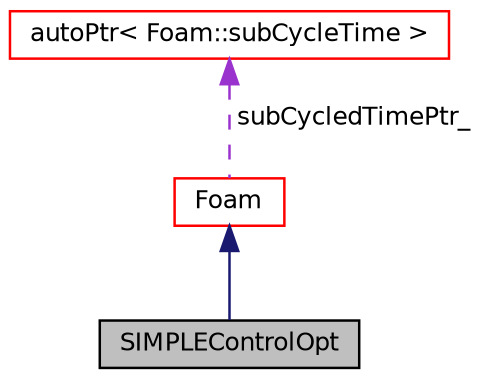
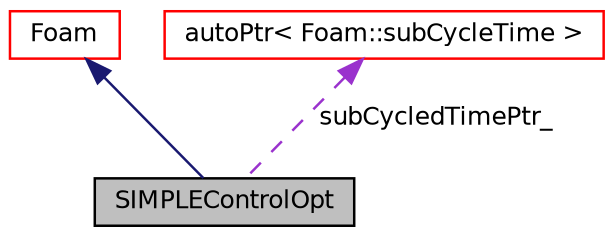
edge "Foam" -> "autoPtr< Foam::subCycleTime >": now "SIMPLEControlOpt" -> "autoPtr< Foam::subCycleTime >"
